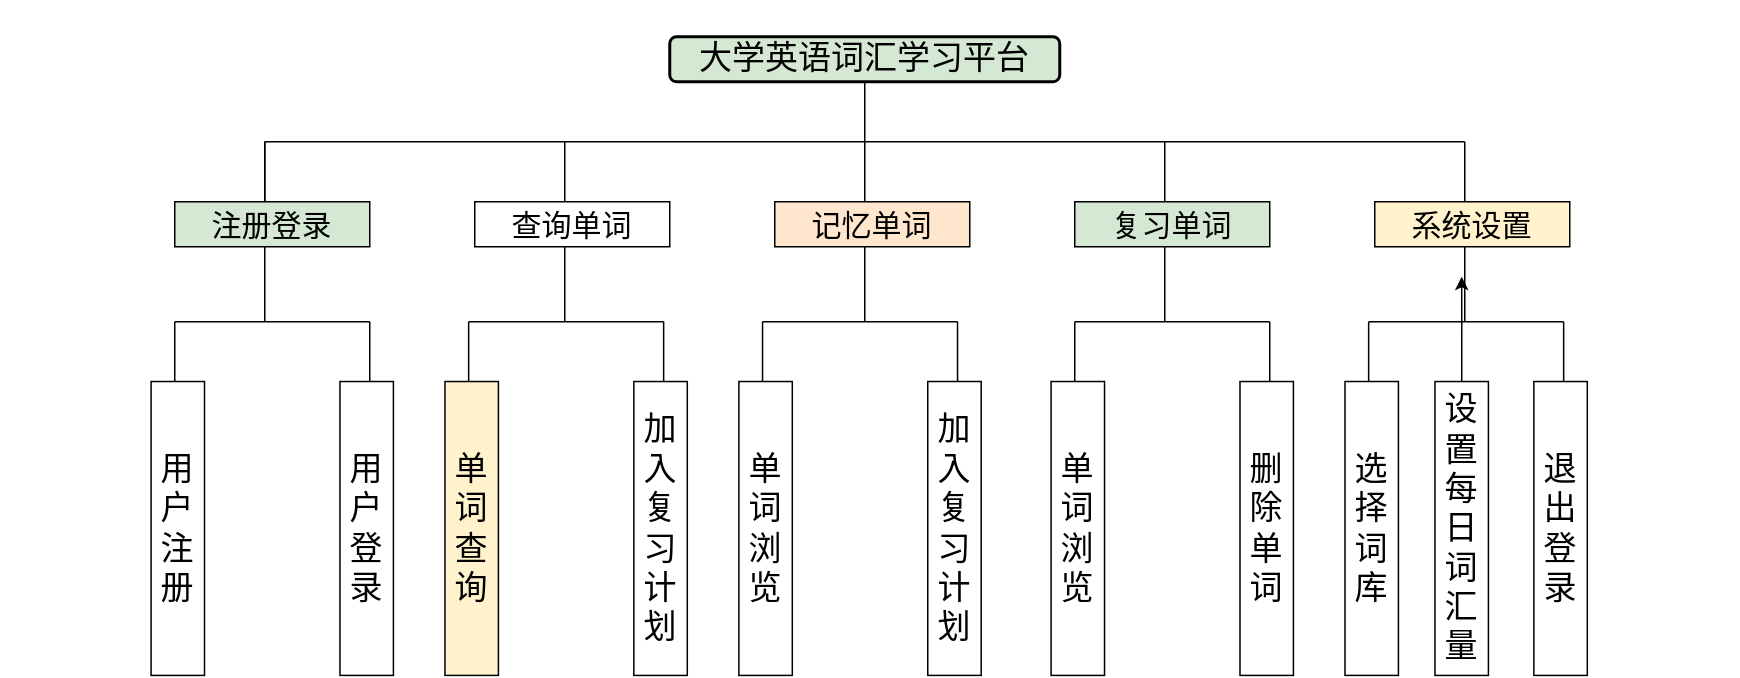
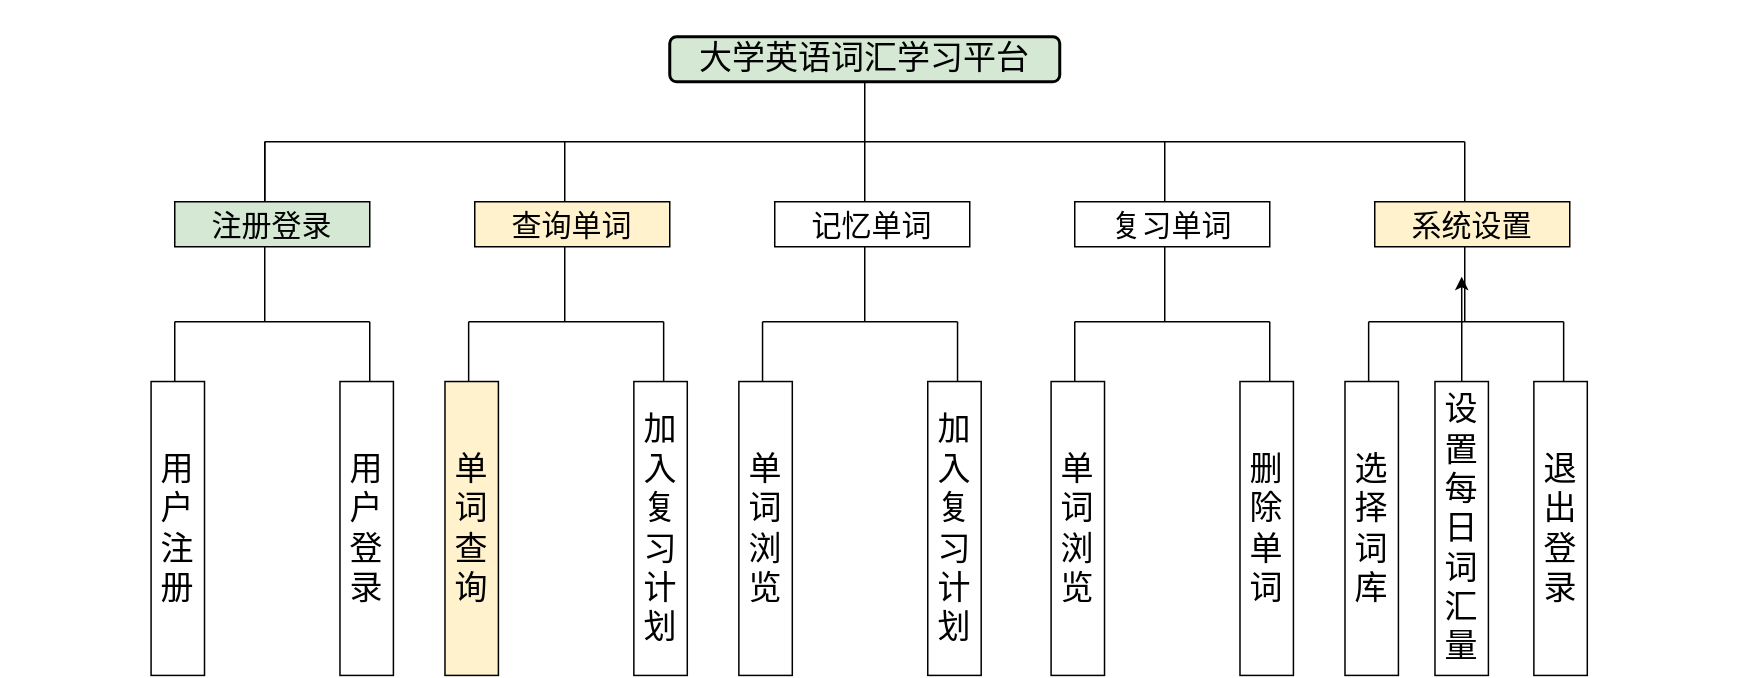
node "查询单词": fillcolor #ffffff -> #fff2cc
node "记忆单词": fillcolor #ffe6cc -> #ffffff
node "复习单词": fillcolor #d5e8d4 -> #ffffff
